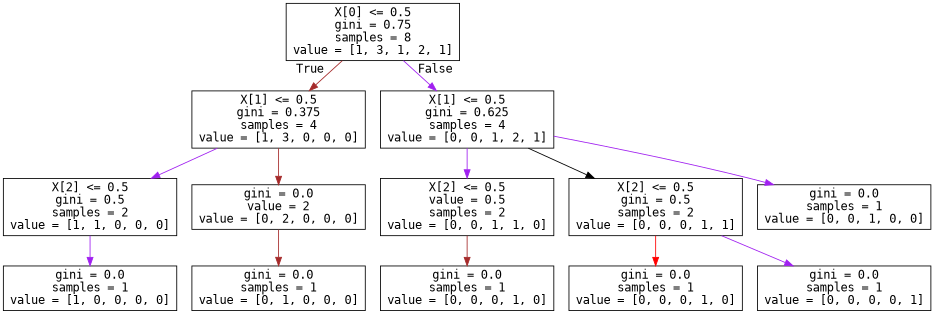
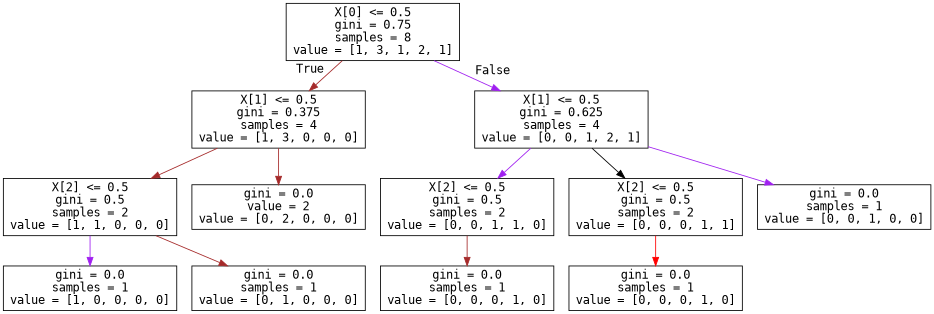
edge "X[1] <= 0.5 gini = 0.375 samples = 4 value = [1, 3, 0, 0, 0]" -> "X[2] <= 0.5 gini = 0.5 samples = 2 value = [1, 1, 0, 0, 0]": color purple -> brown
node "X[2] <= 0.5 value = 0.5 samples = 2 value = [0, 0, 1, 1, 0]": label "X[2] <= 0.5 value = 0.5 samples = 2 value = [0, 0, 1, 1, 0]" -> "X[2] <= 0.5 gini = 0.5 samples = 2 value = [0, 0, 1, 1, 0]"
edge "gini = 0.0 value = 2 value = [0, 2, 0, 0, 0]" -> "gini = 0.0 samples = 1 value = [0, 1, 0, 0, 0]": now "X[2] <= 0.5 gini = 0.5 samples = 2 value = [1, 1, 0, 0, 0]" -> "gini = 0.0 samples = 1 value = [0, 1, 0, 0, 0]"
node "gini = 0.0 samples = 1 value = [0, 0, 0, 0, 1]": removed
